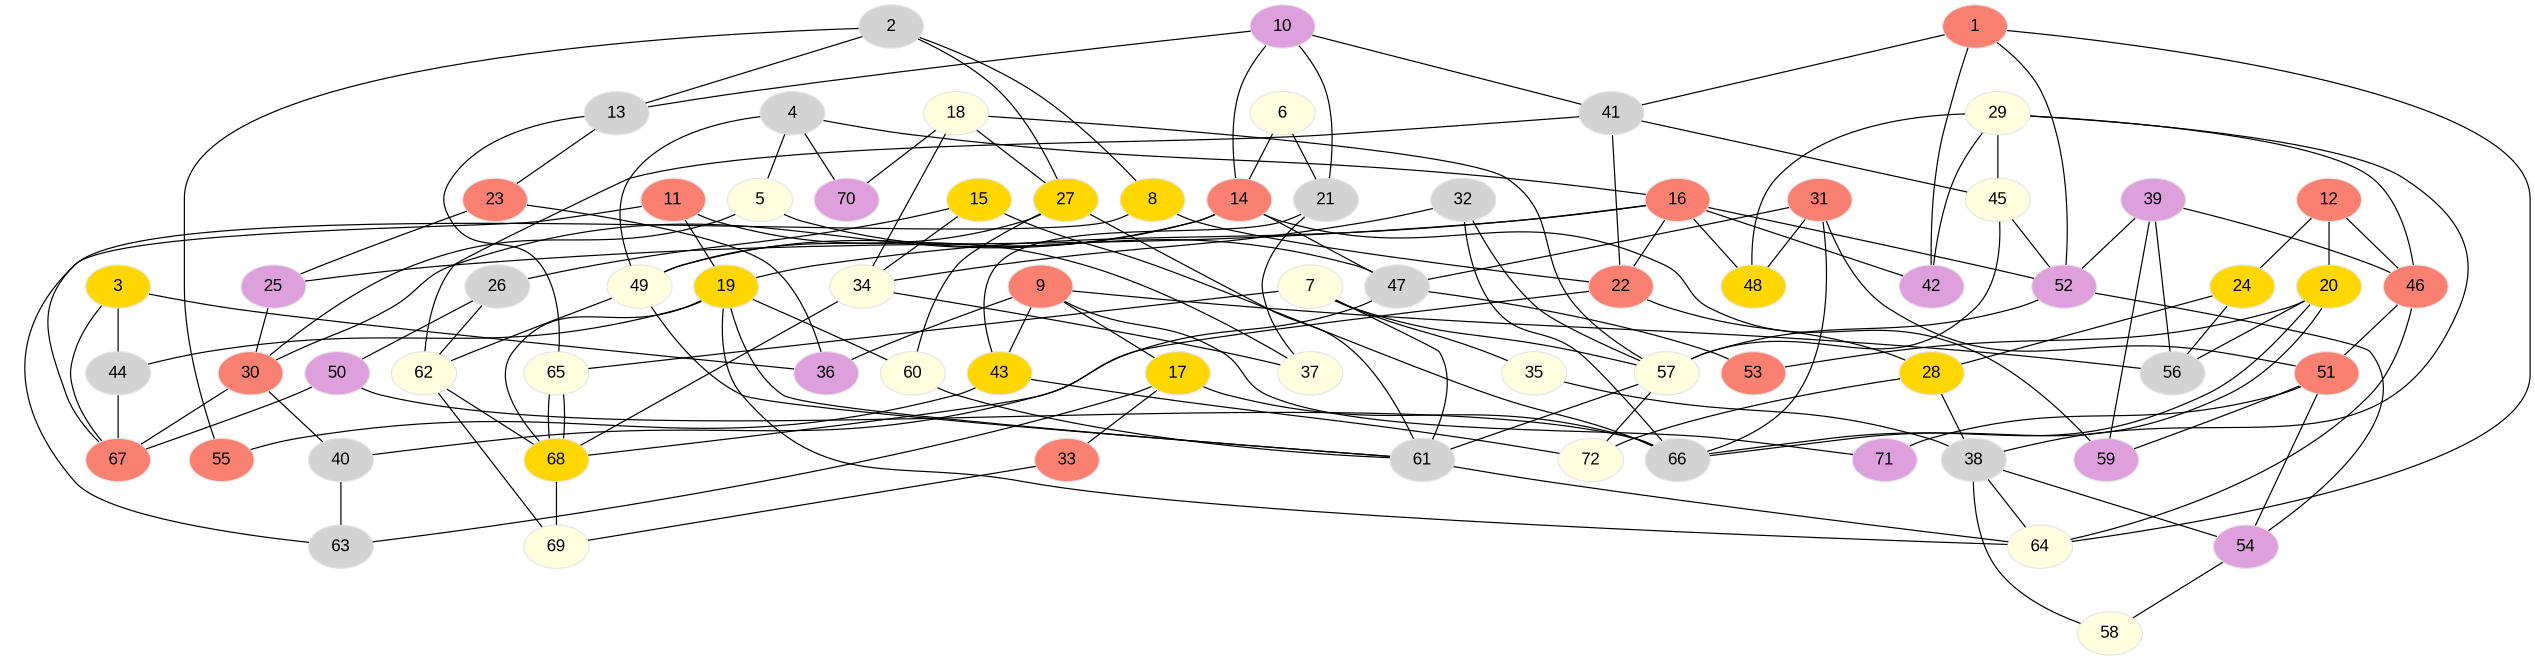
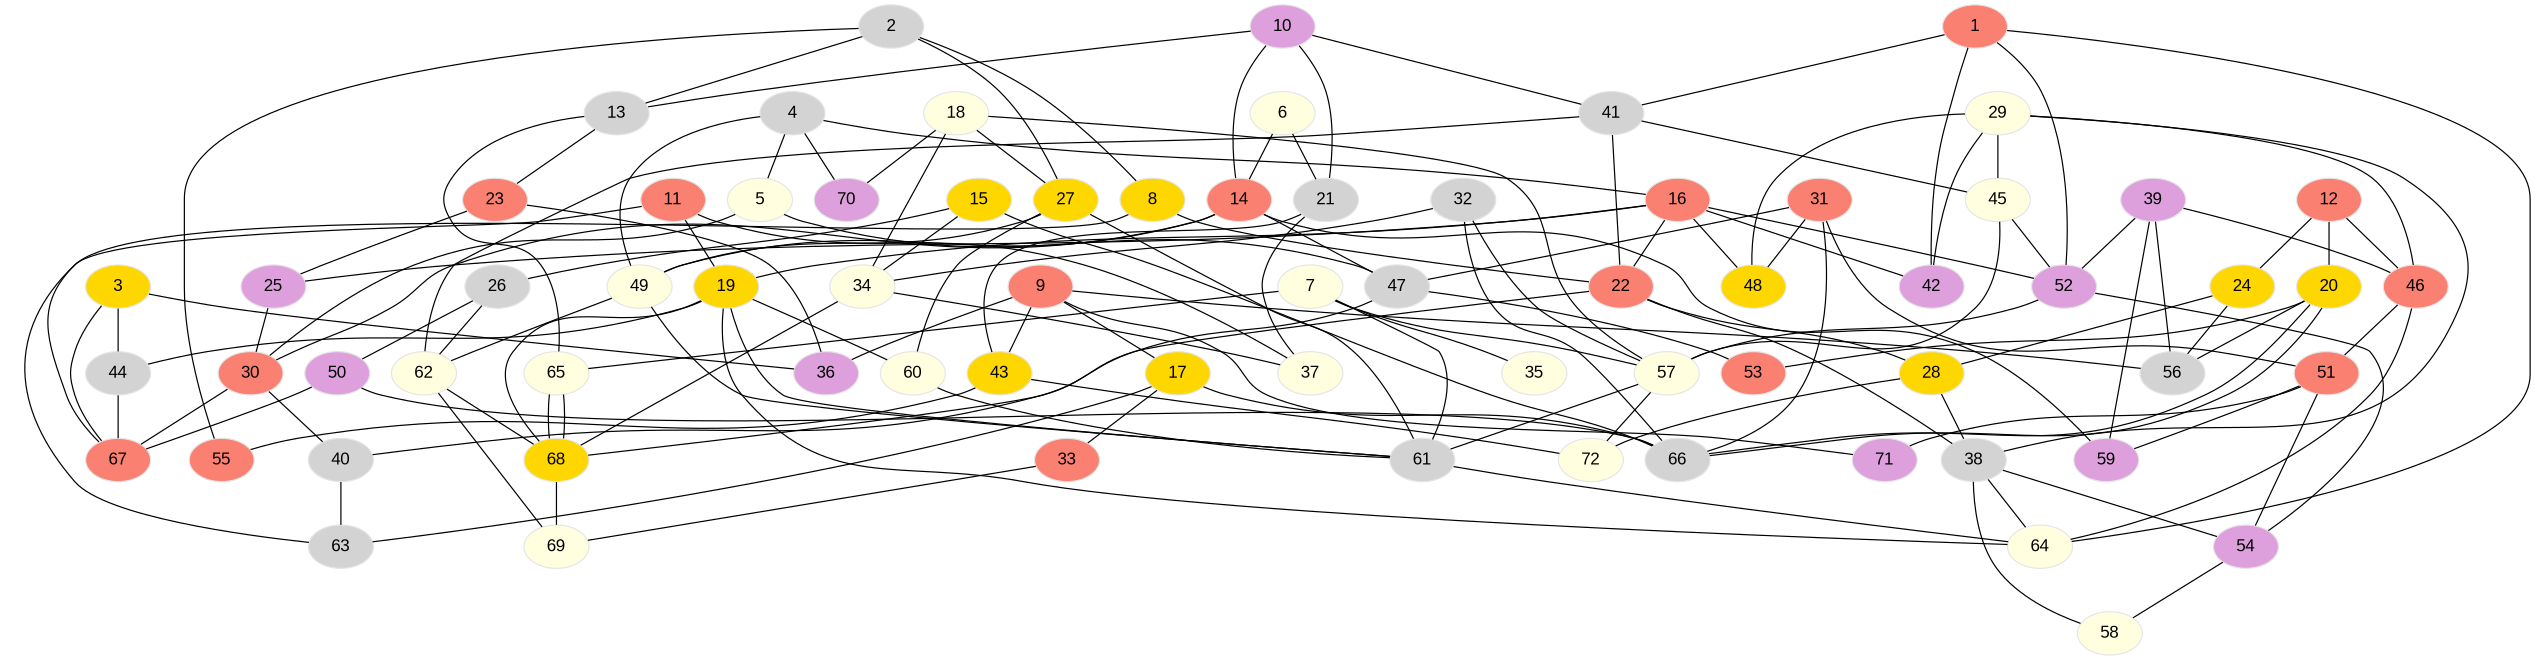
edge "35" -- "38": now "22" -- "38"
